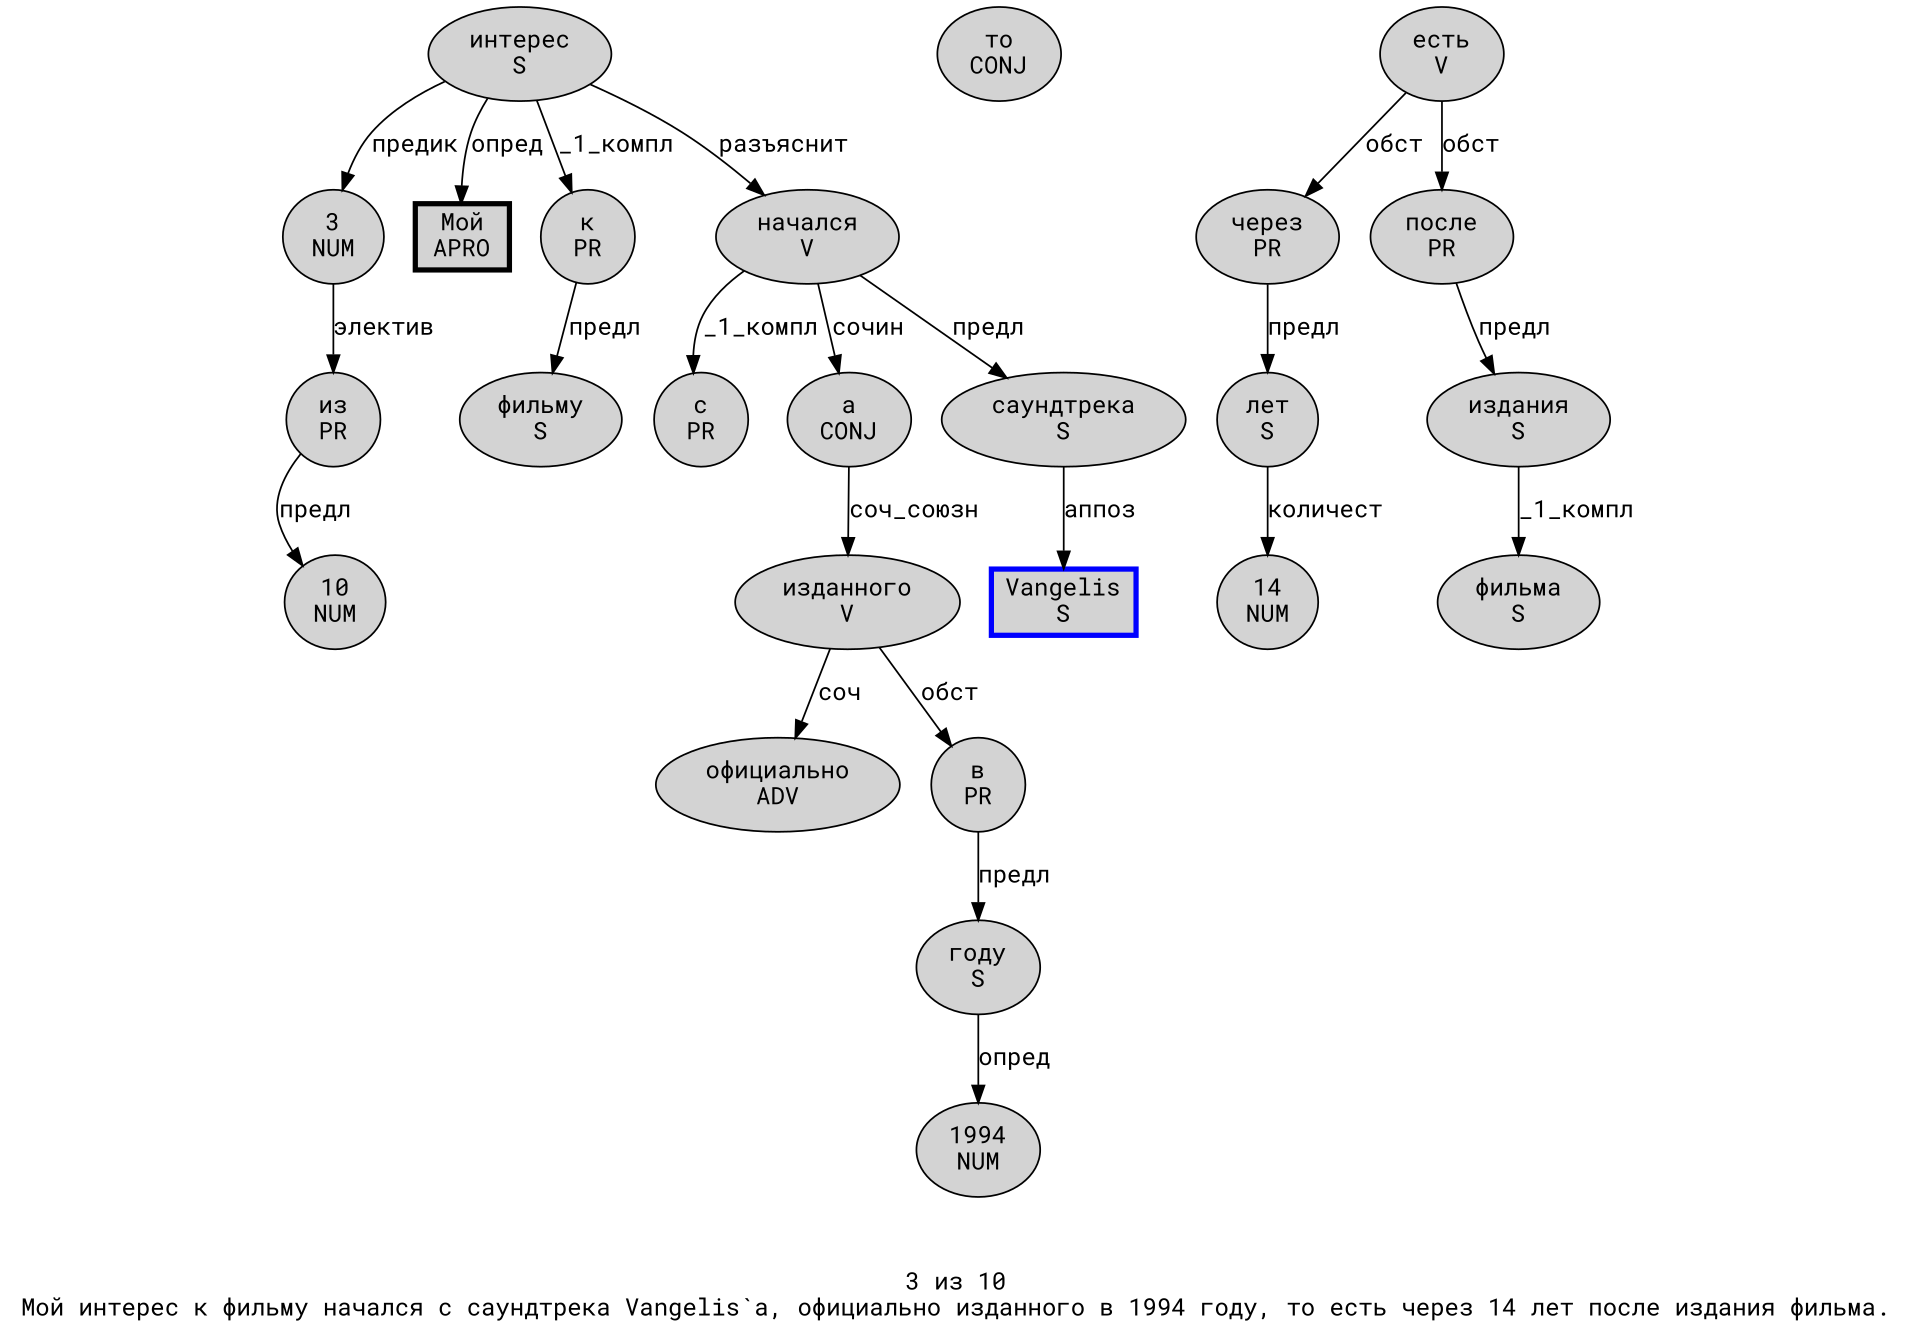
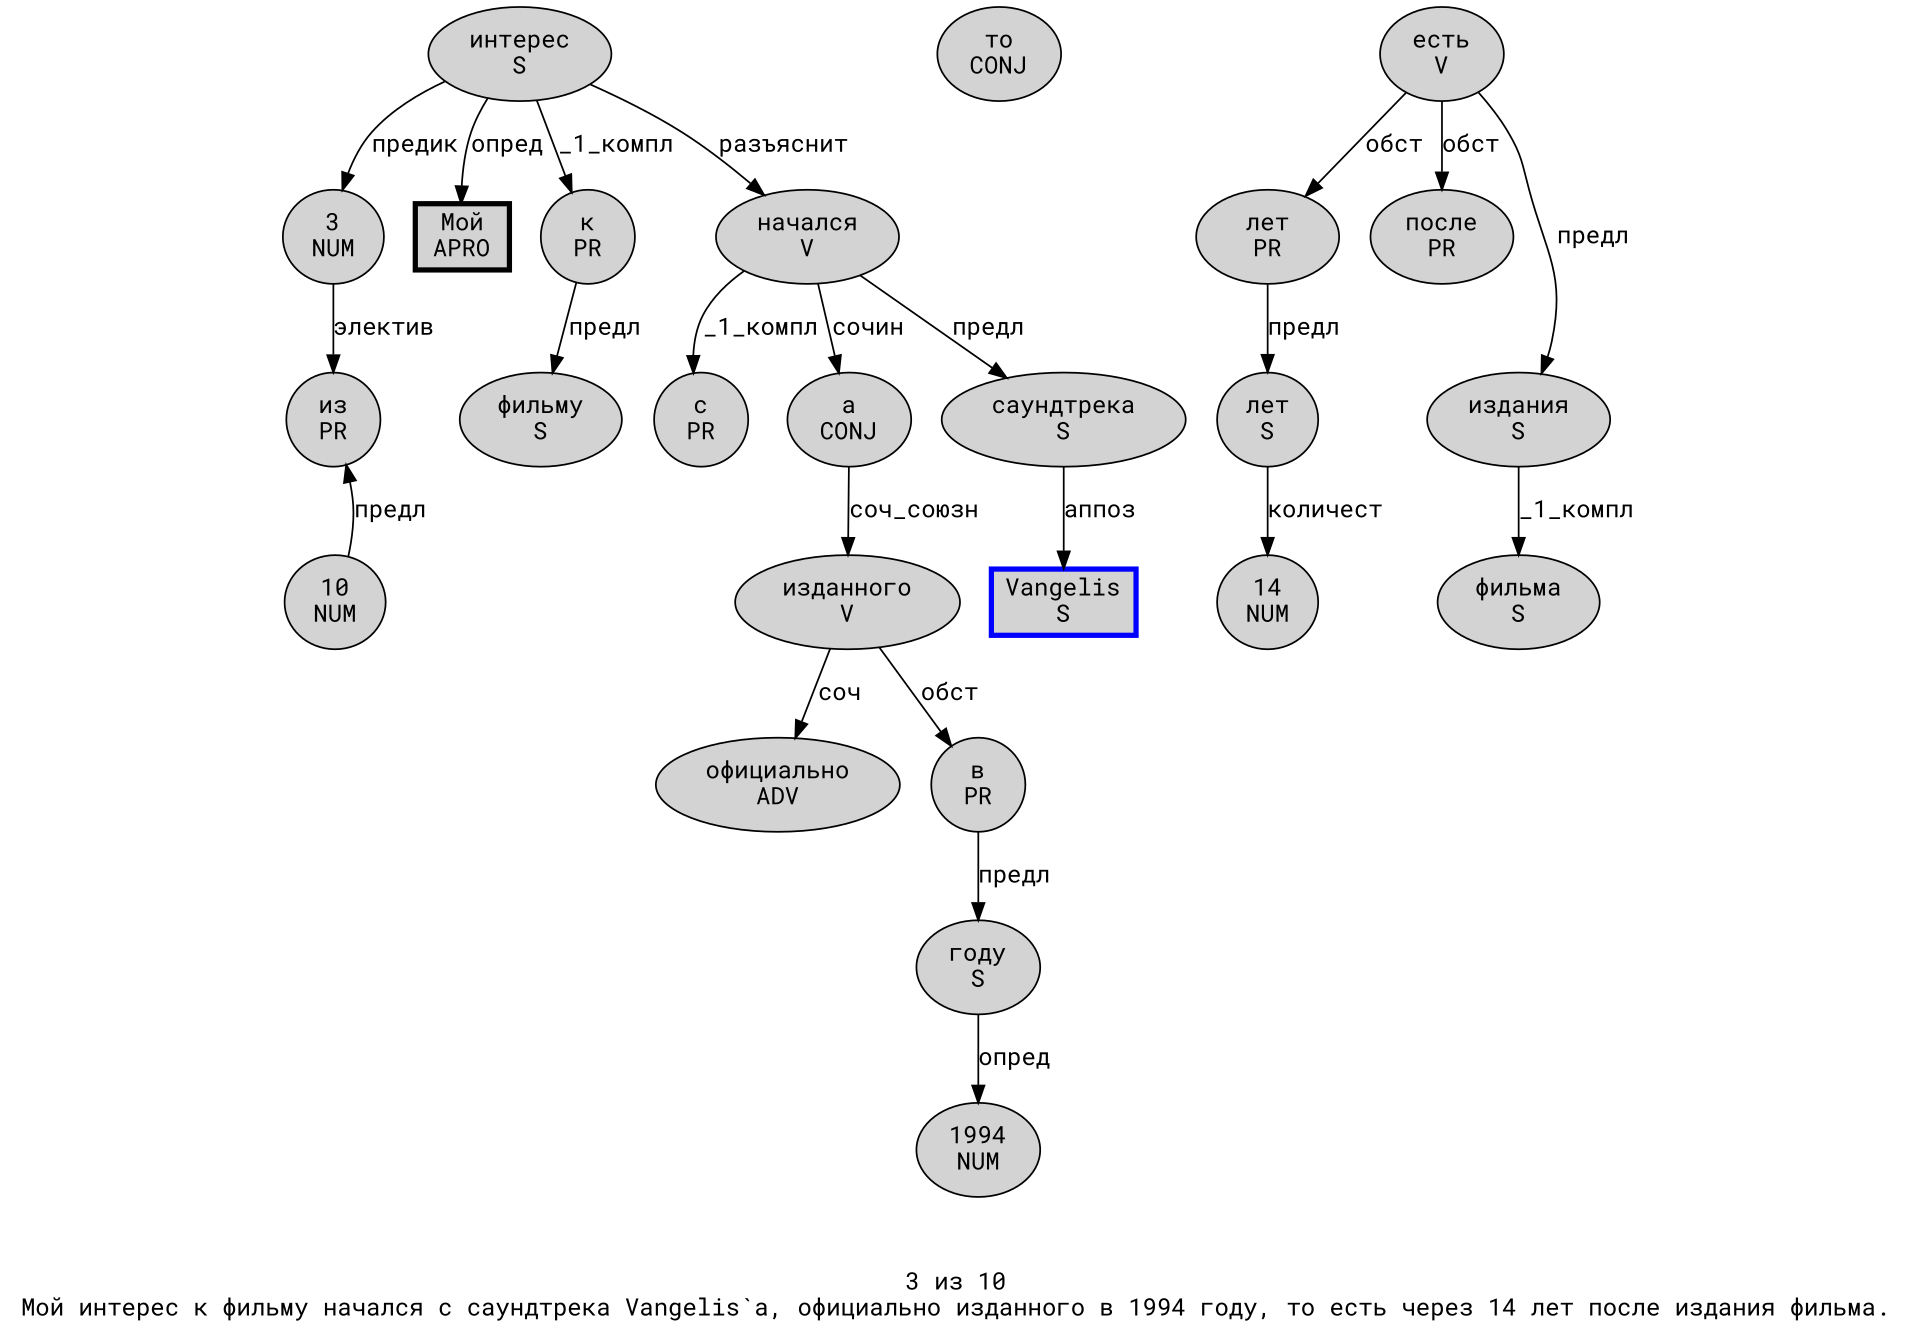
node "через PR": label "через PR" -> "лет PR"
edge "после PR" -> "издания S": now "есть V" -> "издания S"
edge "из PR" -> "10 NUM": reversed
